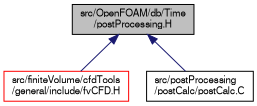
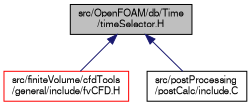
node "src/OpenFOAM/db/Time /postProcessing.H": label "src/OpenFOAM/db/Time /postProcessing.H" -> "src/OpenFOAM/db/Time /timeSelector.H"
node "src/postProcessing /postCalc/postCalc.C": label "src/postProcessing /postCalc/postCalc.C" -> "src/postProcessing /postCalc/include.C"
